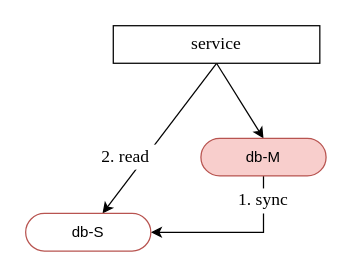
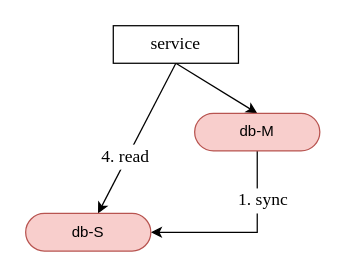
node "service": size 206x38 -> 125x38
node "2. read": label "2. read" -> "4. read"
node "db-M": moved (263, 157) -> (257, 132)
node "db-S": fillcolor #ffffff -> #f8cecc
